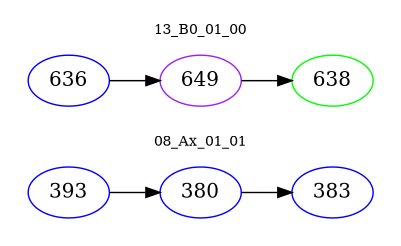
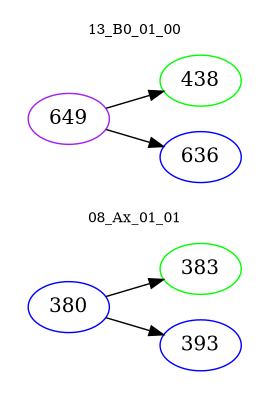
edge "636" -> "649": reversed
node "638": label "638" -> "438"
edge "393" -> "380": reversed
node "383": color blue -> green
